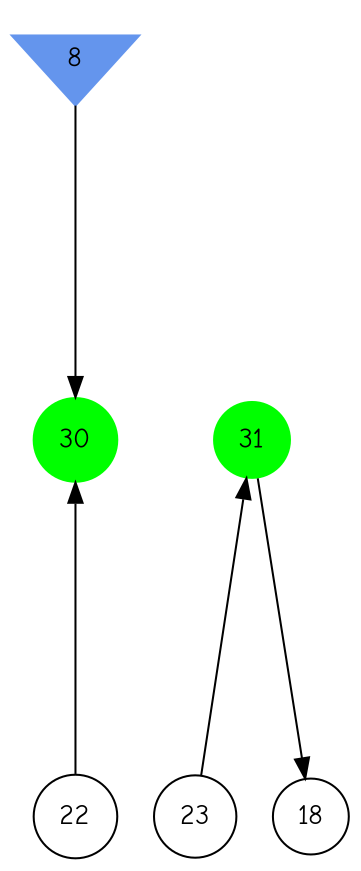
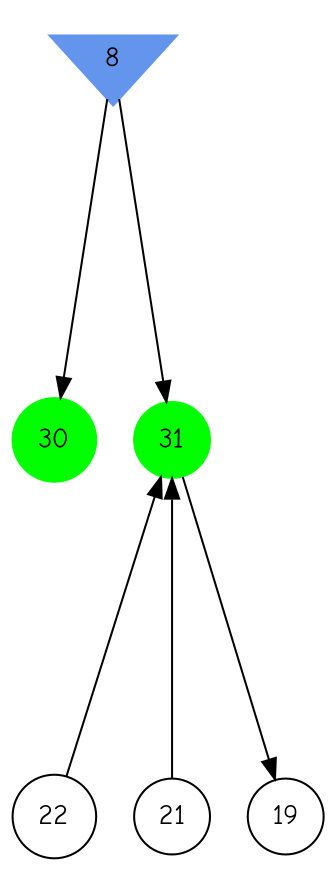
edge "8" -> "31": added
edge "22" -> "30": now "22" -> "31"
node "23": label "23" -> "21"
node "18": label "18" -> "19"
